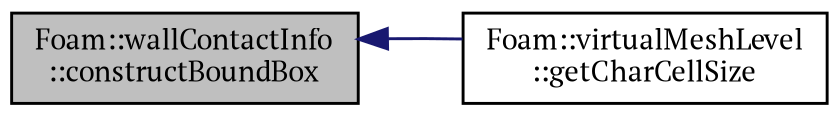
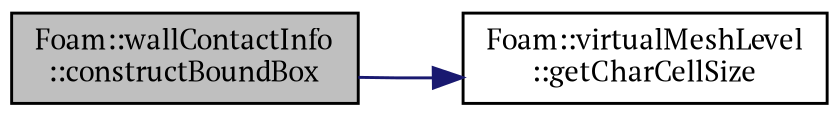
edge "Foam::virtualMeshLevel ::getCharCellSize" -> "Foam::wallContactInfo ::constructBoundBox": reversed
